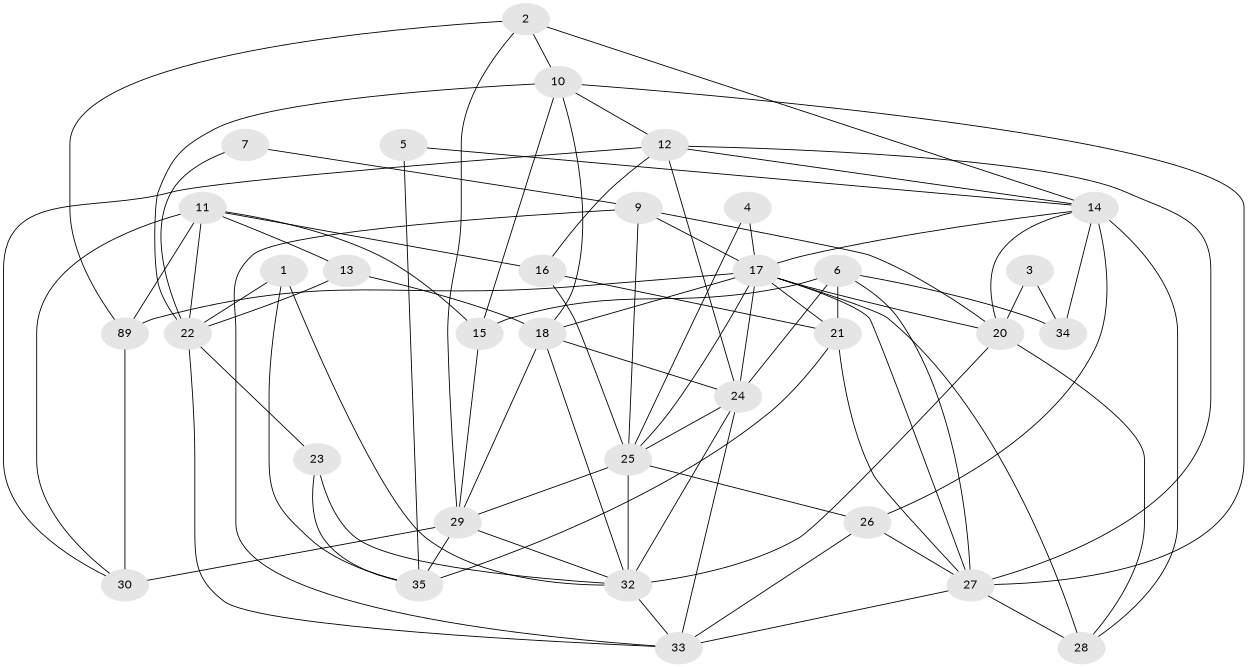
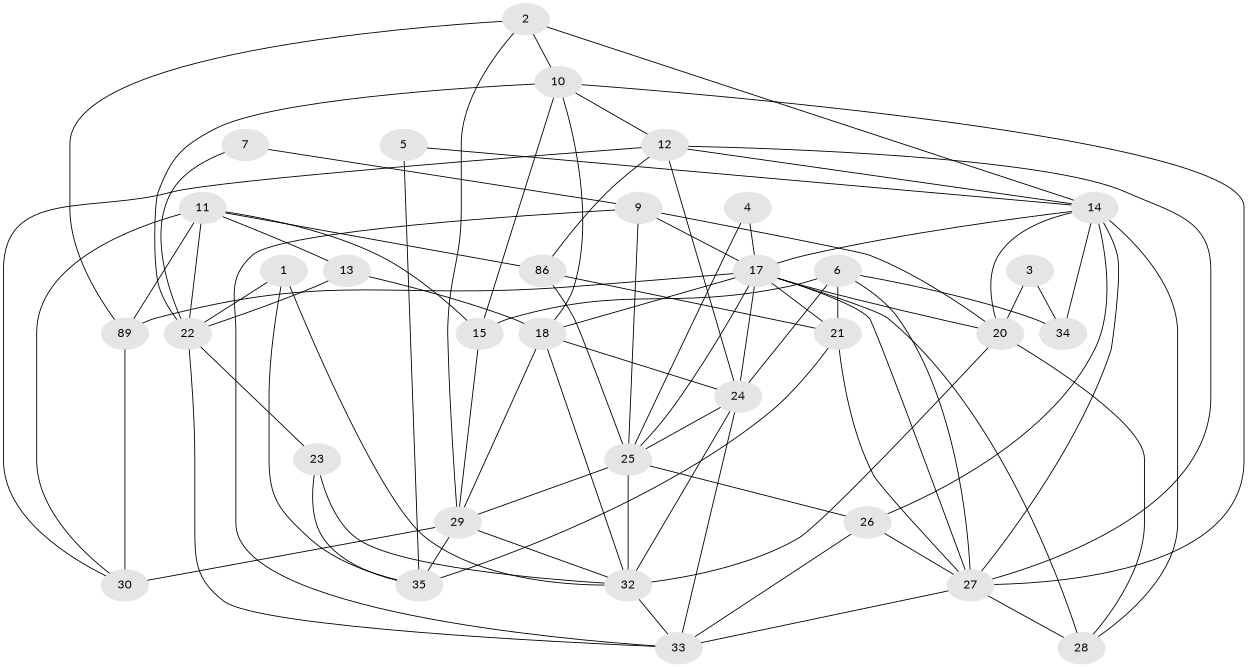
node "16": label "16" -> "86"
edge "14" -- "27": added
